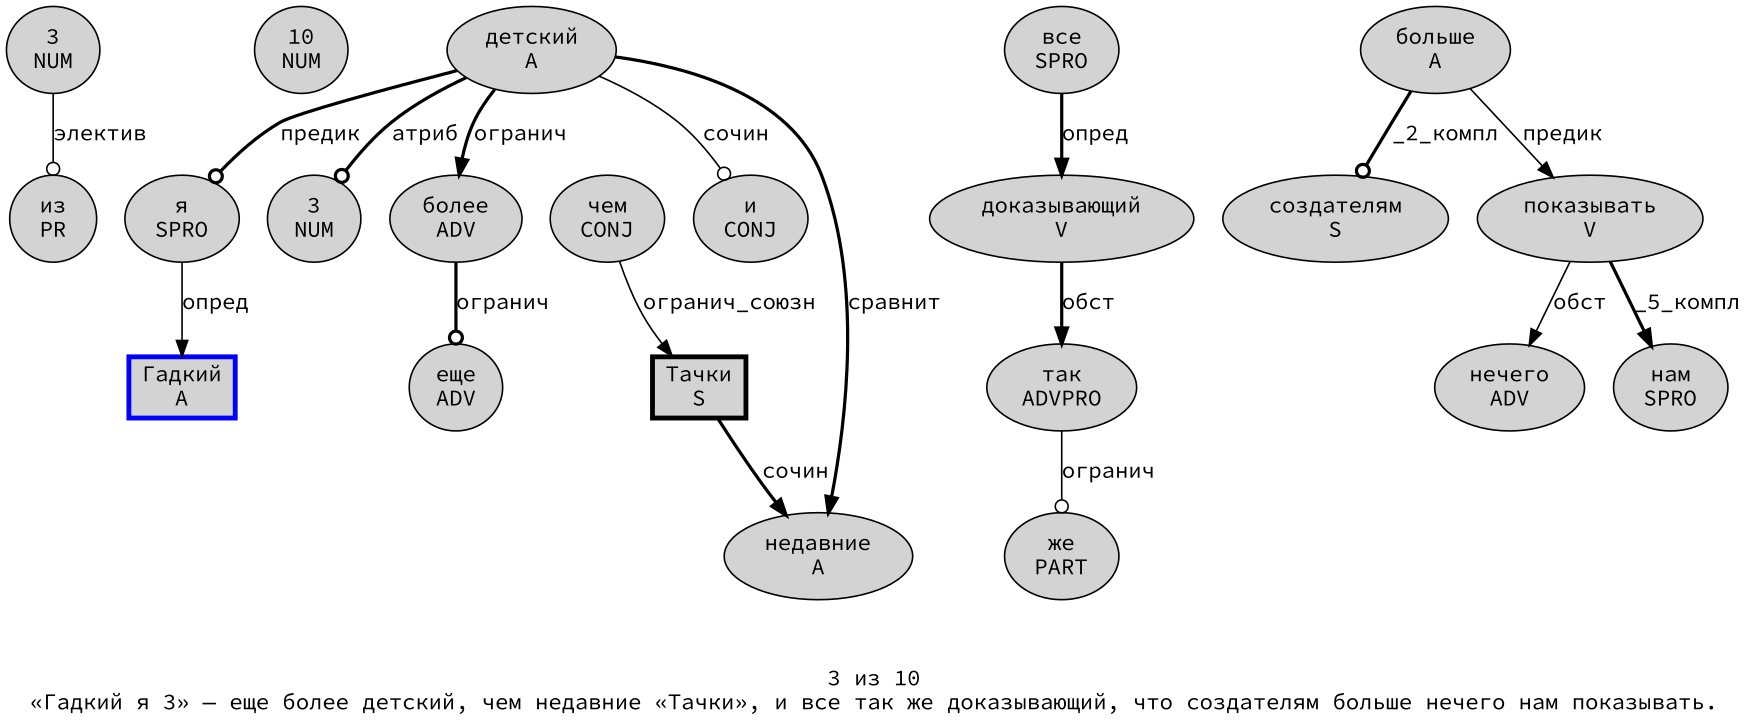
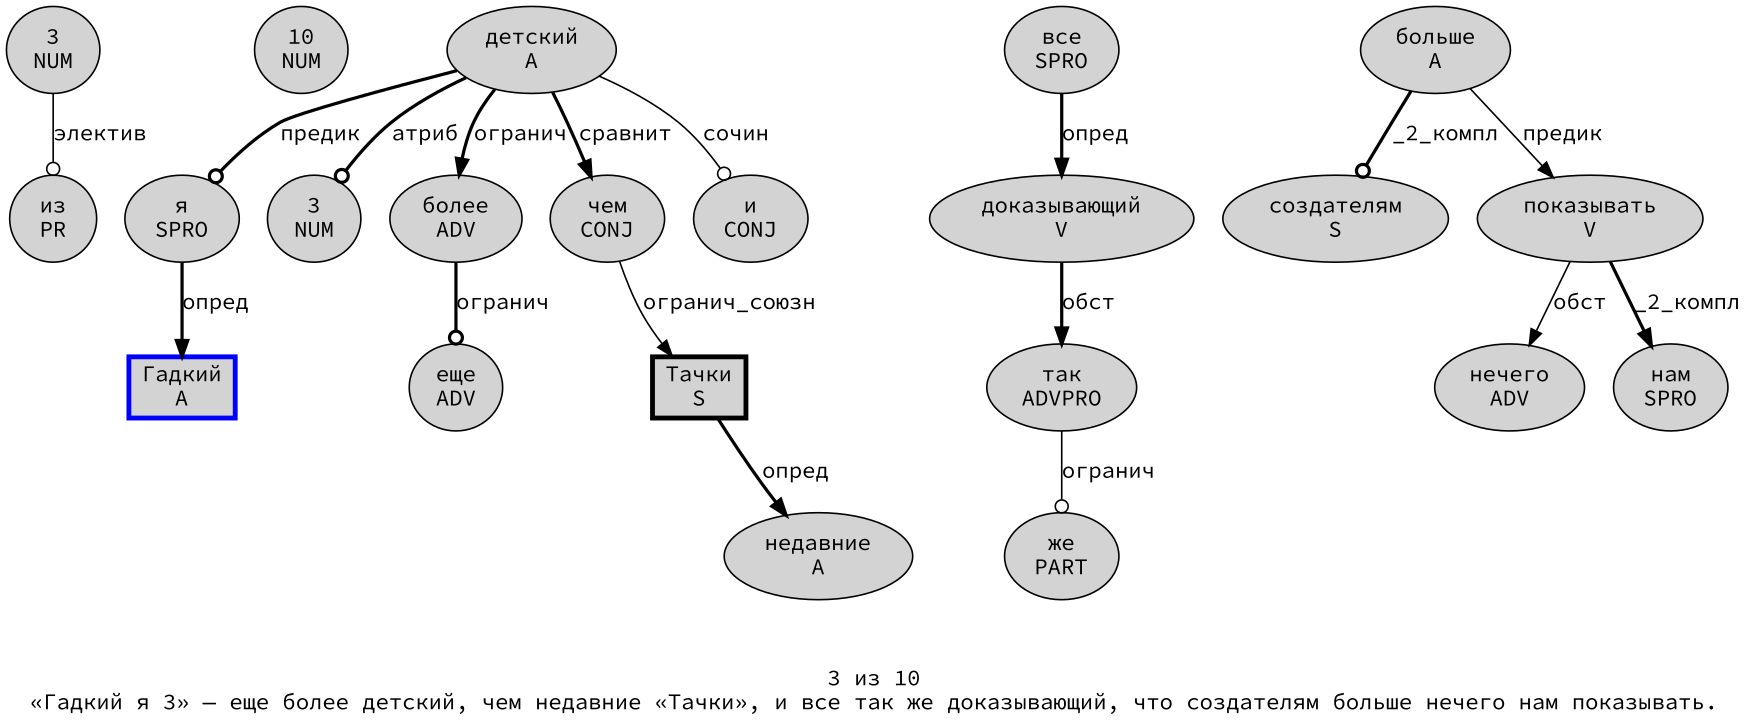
edge "детский A" -> "недавние A": now "детский A" -> "чем CONJ"
edge "я SPRO" -> "Гадкий A": style solid -> bold
edge "показывать V" -> "нам SPRO": label "_5_компл" -> "_2_компл"
edge "Тачки S" -> "недавние A": label "сочин" -> "опред"
